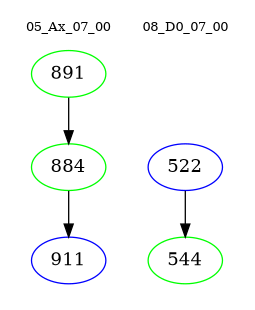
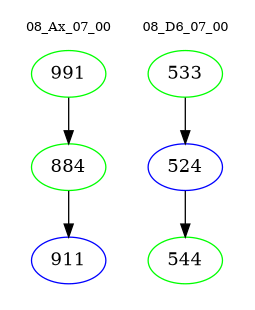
cluster "05_Ax_07_00": label "05_Ax_07_00" -> "08_Ax_07_00"
cluster "08_D0_07_00": label "08_D0_07_00" -> "08_D6_07_00"
node "891": label "891" -> "991"
node "533": added
node "522": label "522" -> "524"
